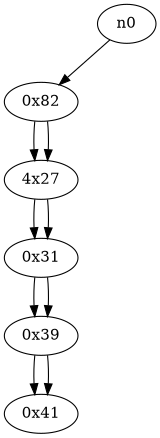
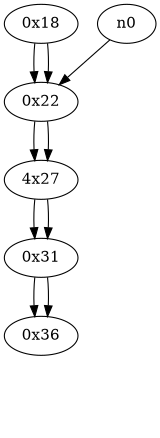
node "0x18": added
node "0x82": label "0x82" -> "0x22"
node "0x39": label "0x39" -> "0x36"
node "0x41": removed
